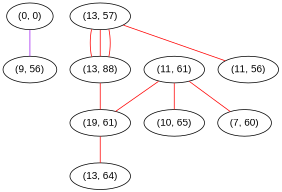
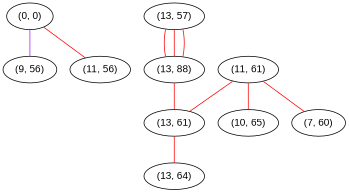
edge "(13, 57)" -- "(11, 56)": now "(0, 0)" -- "(11, 56)"
node "(19, 61)": label "(19, 61)" -> "(13, 61)"
